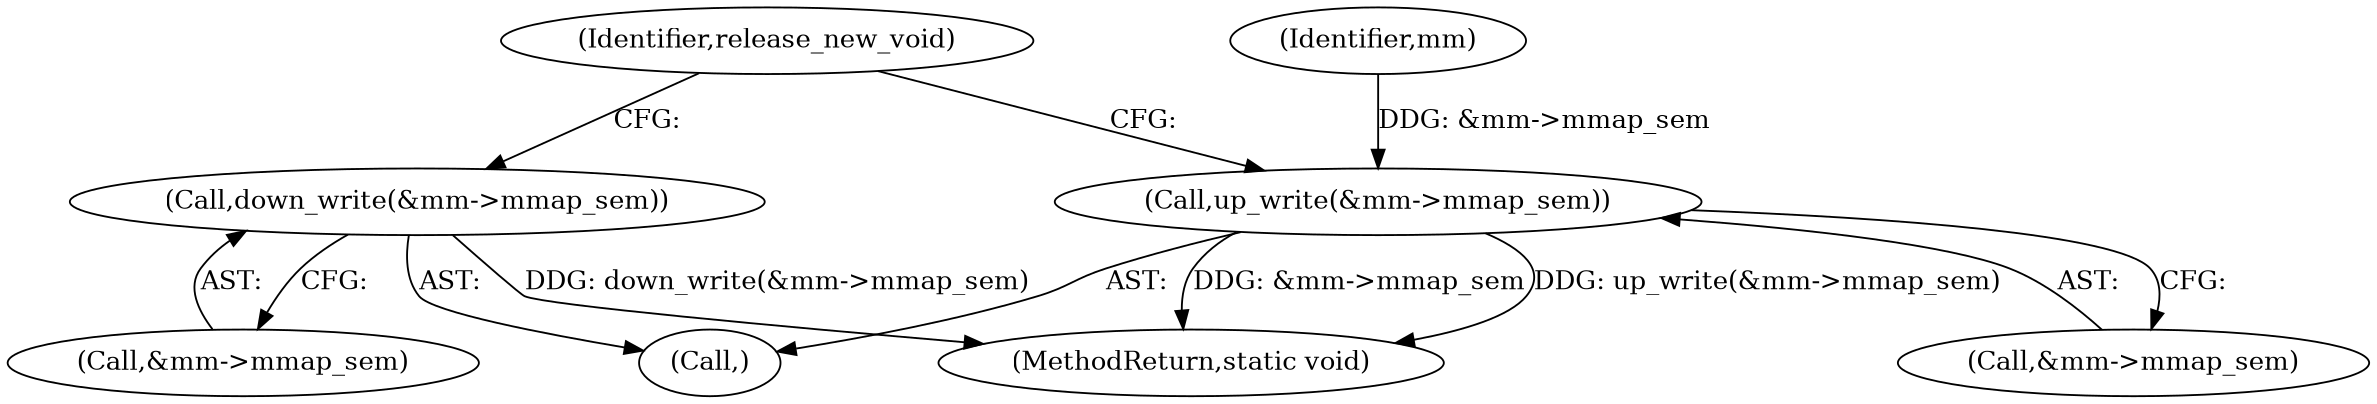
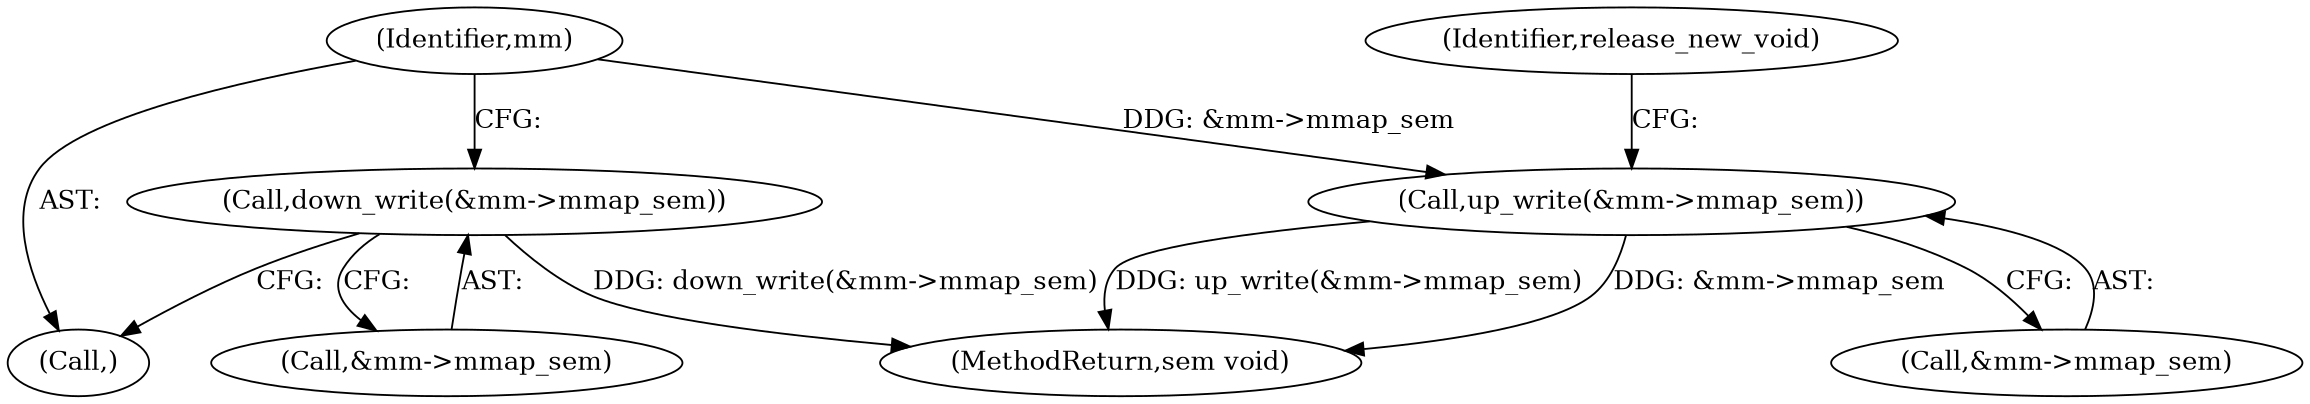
edge "(Identifier,release_new_void)" -> "(Call,down_write(&mm->mmap_sem))": now "(Identifier,mm)" -> "(Call,down_write(&mm->mmap_sem))"
edge "(Call,down_write(&mm->mmap_sem))" -> "(Call,)": label "AST: " -> "CFG: "
edge "(Call,up_write(&mm->mmap_sem))" -> "(Call,)": now "(Identifier,mm)" -> "(Call,)"
node "(MethodReturn,static void)": label "(MethodReturn,static void)" -> "(MethodReturn,sem void)"
